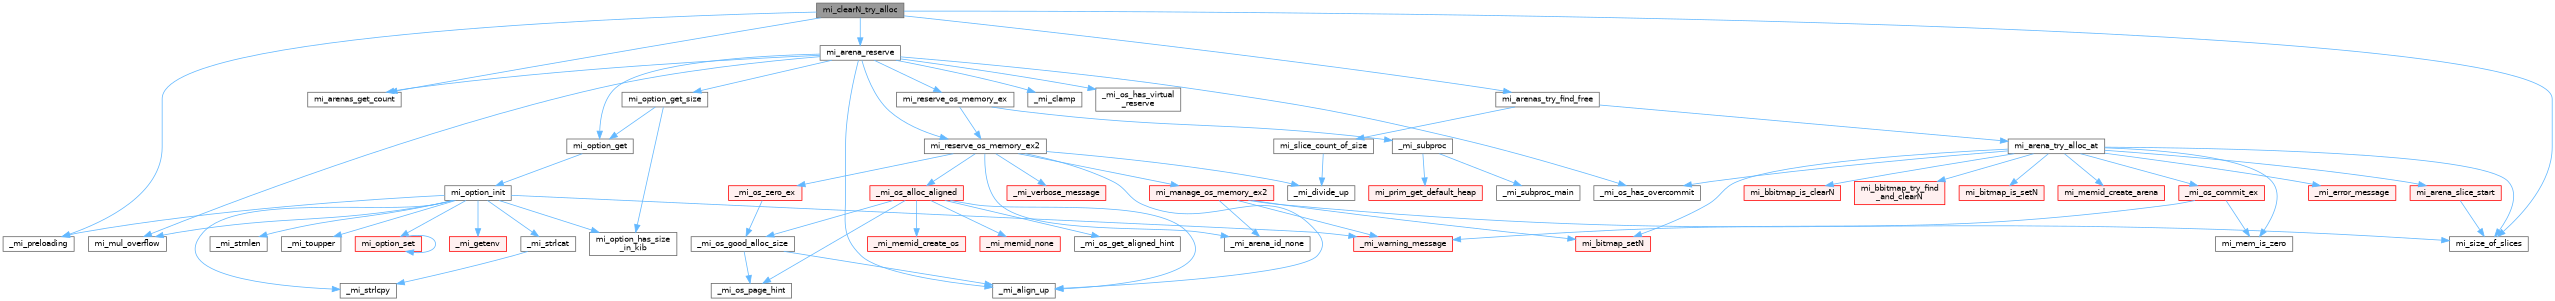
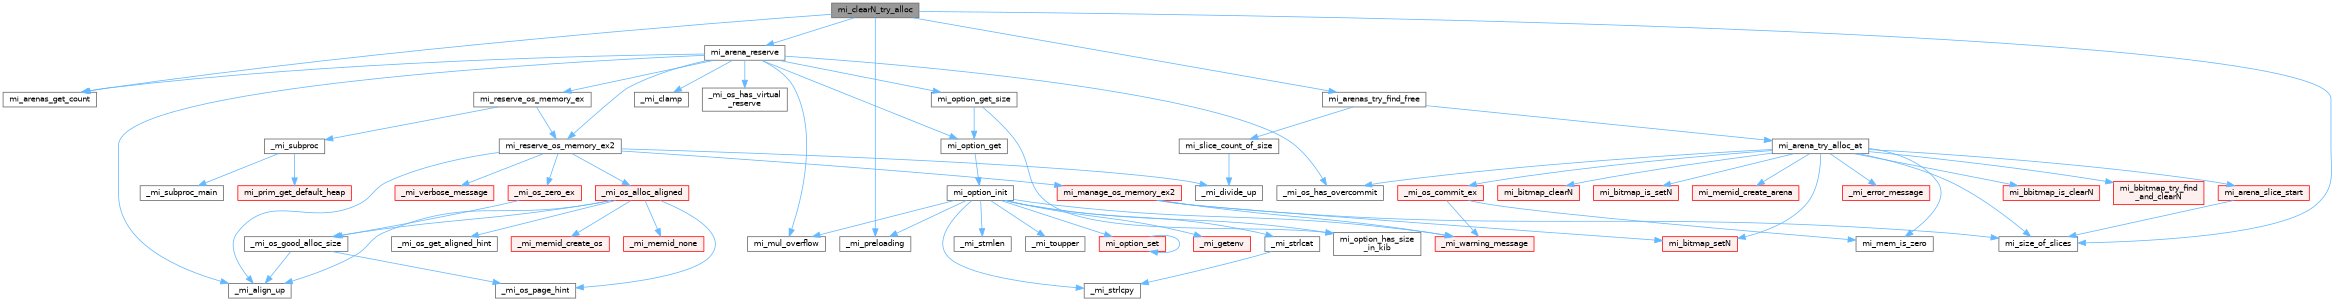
node "mi_bitmap_clearN": added
node "_mi_arena_id_none": removed
